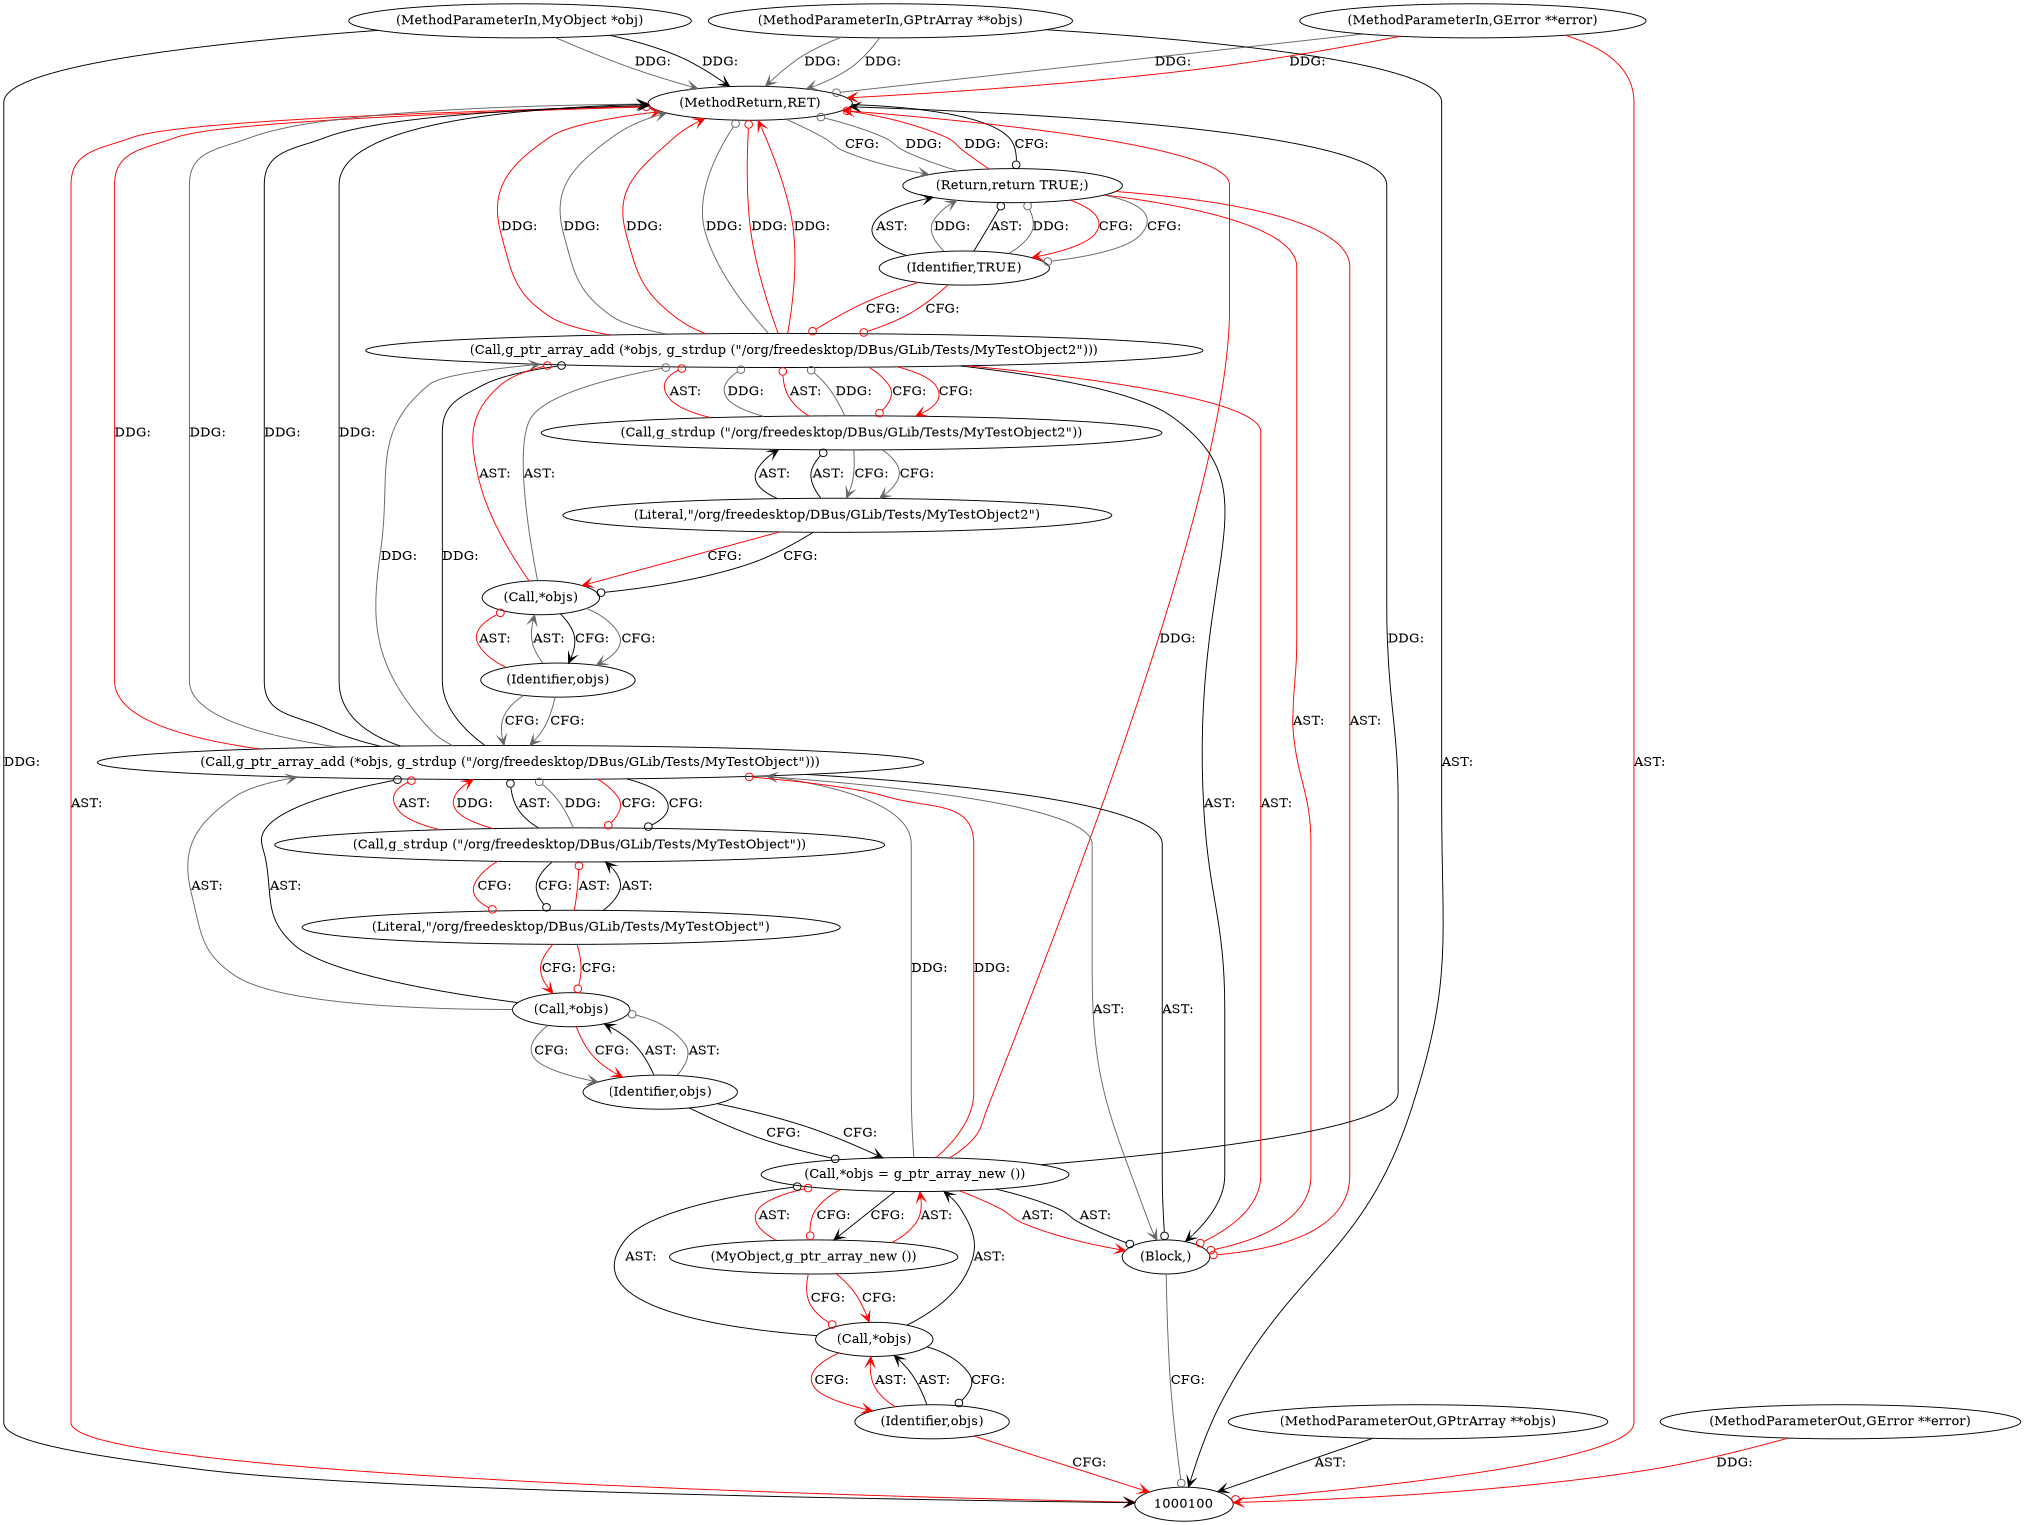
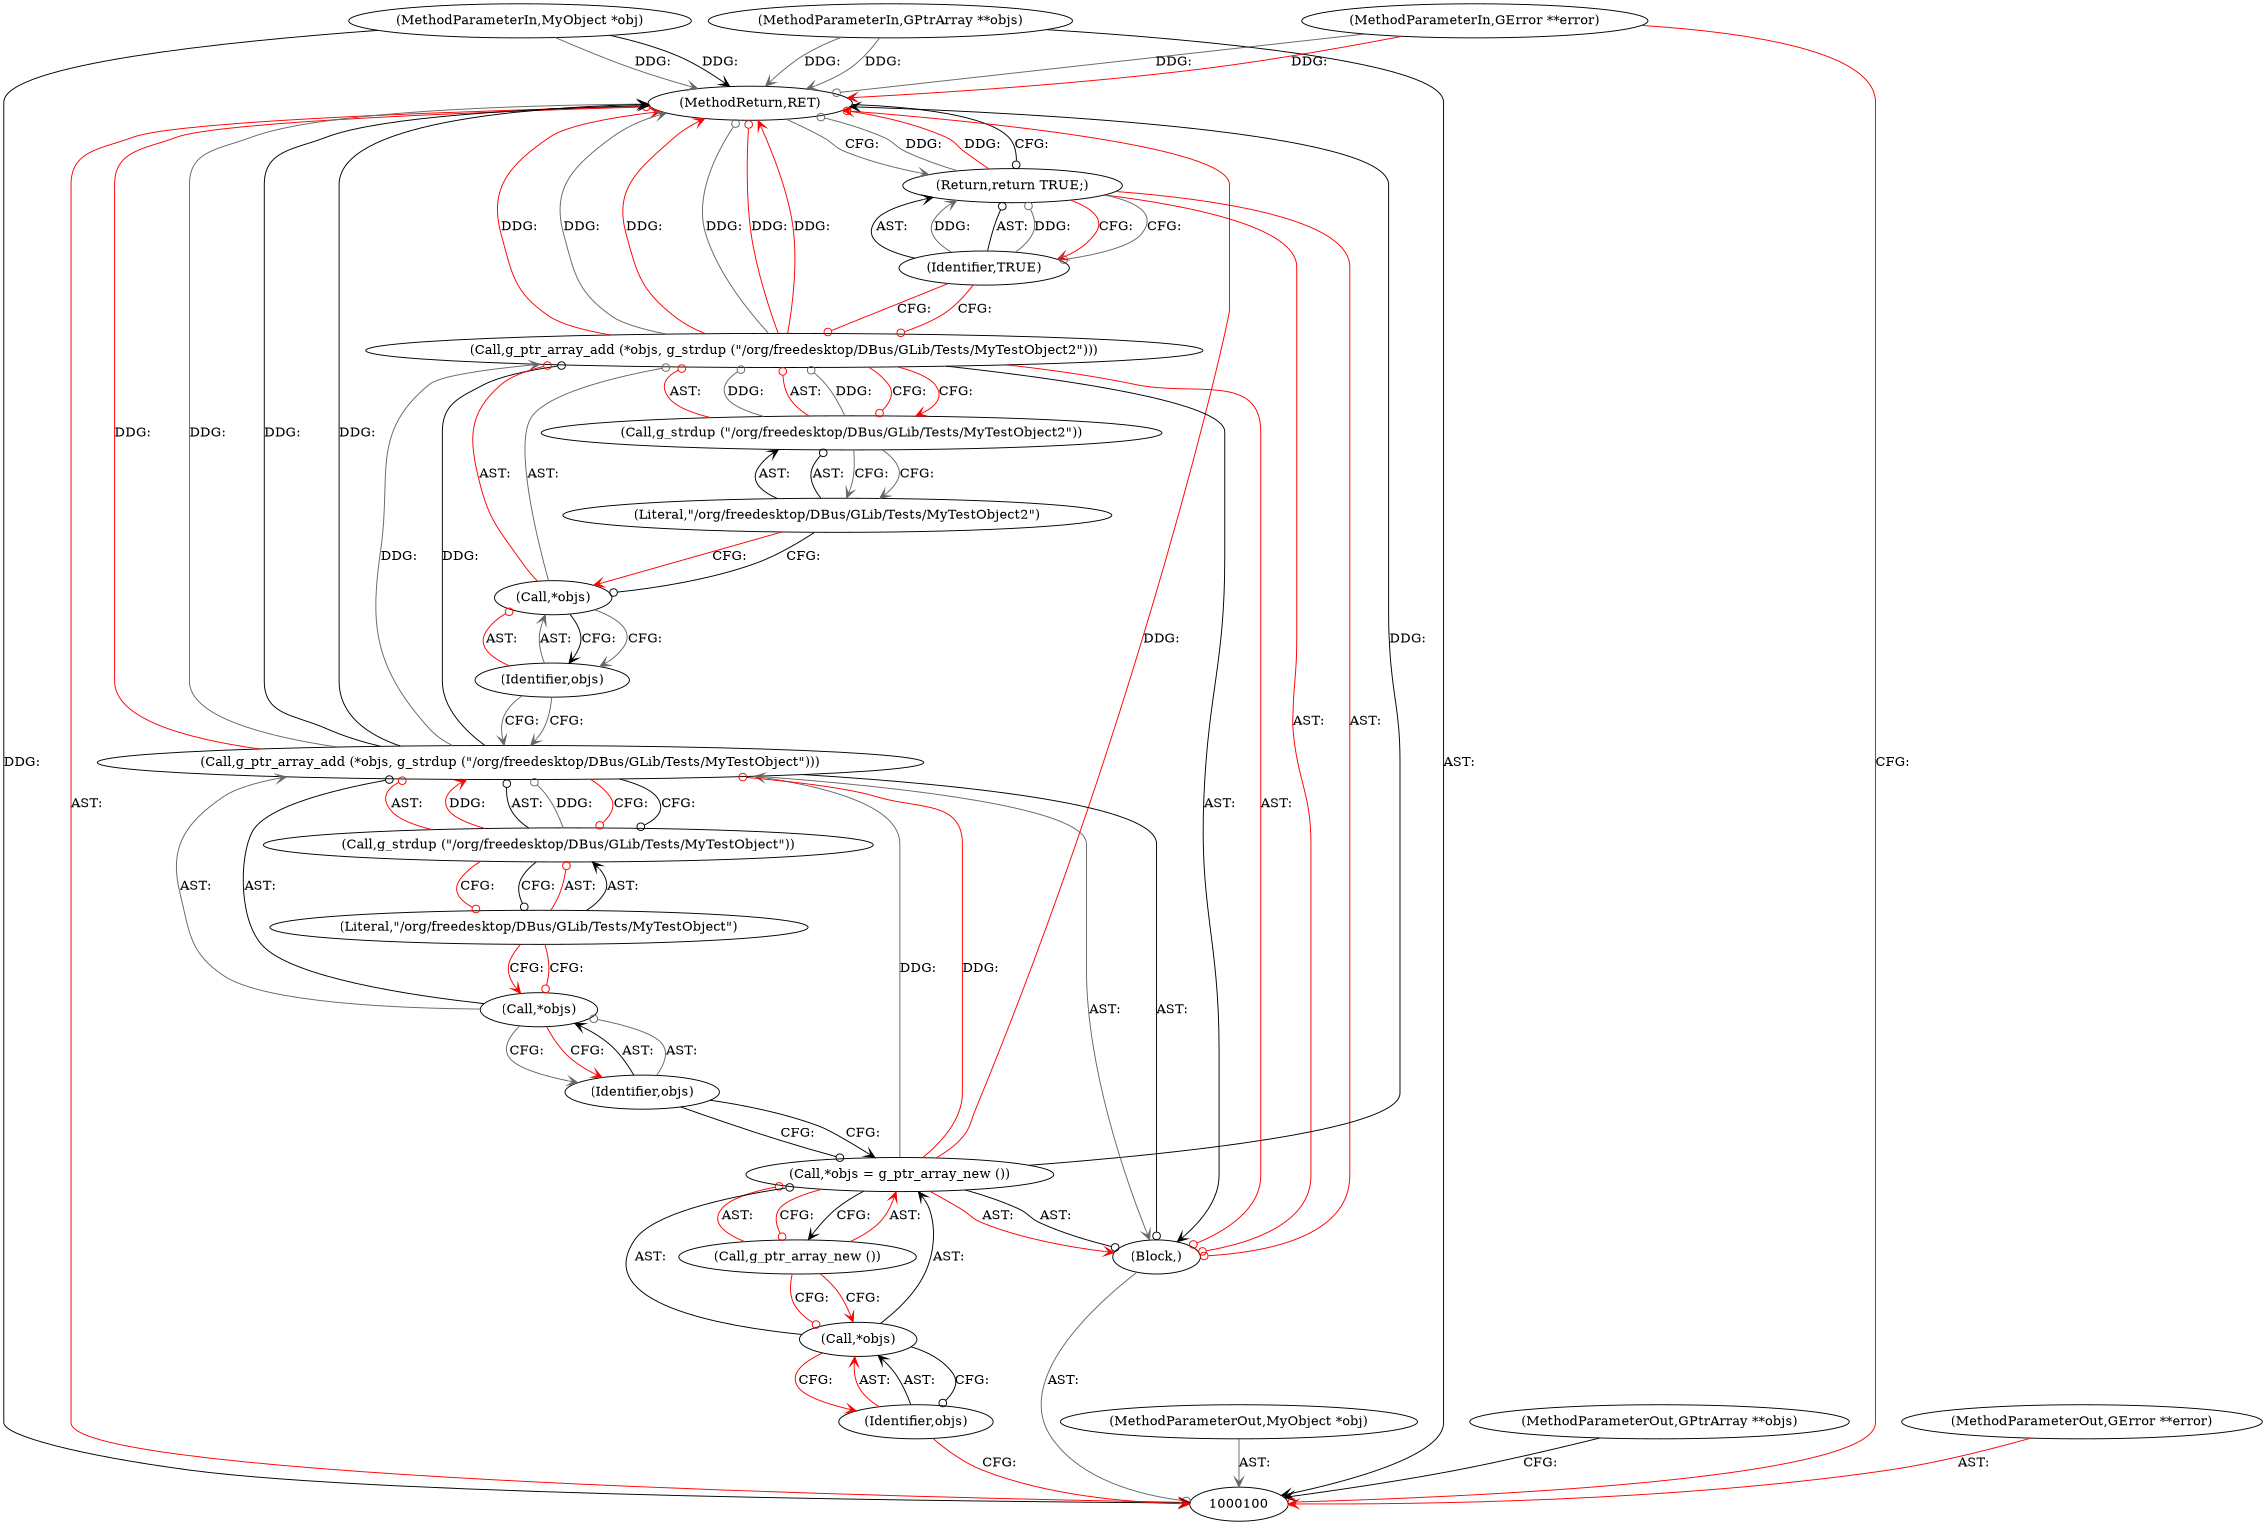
edge "(MethodParameterIn,GError **error)" -> "1000100": label "AST: " -> "CFG: "
node "(MyObject,g_ptr_array_new ())": label "(MyObject,g_ptr_array_new ())" -> "(Call,g_ptr_array_new ())"
edge "(Block,)" -> "1000100": label "CFG: " -> "AST: "
node "(MethodParameterOut,MyObject *obj)": added
edge "(MethodParameterOut,GPtrArray **objs)" -> "1000100": label "AST: " -> "CFG: "
edge "(MethodParameterOut,GError **error)" -> "1000100": label "DDG: " -> "AST: "
